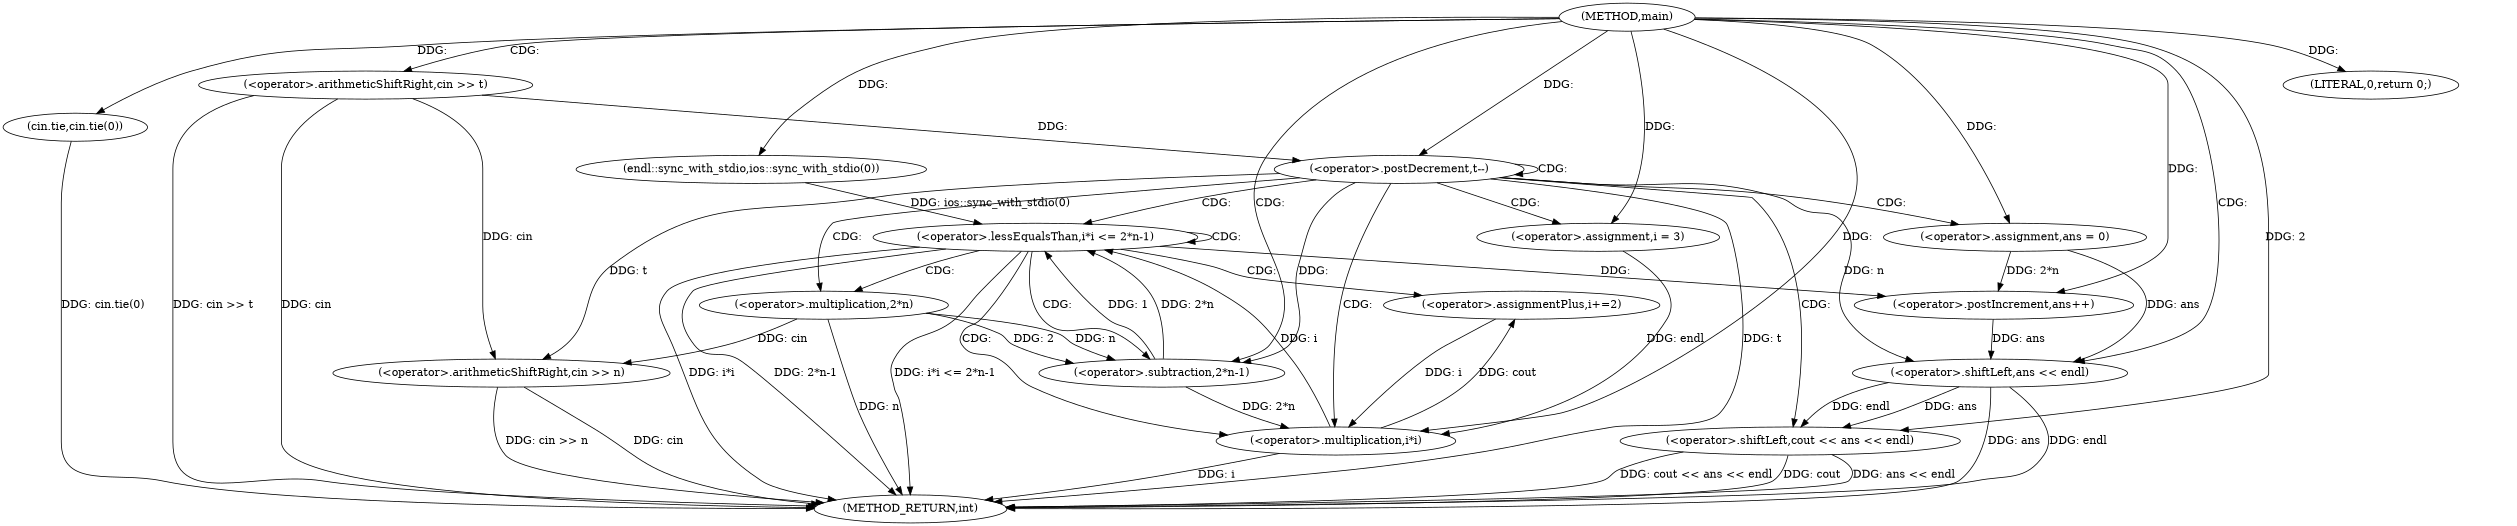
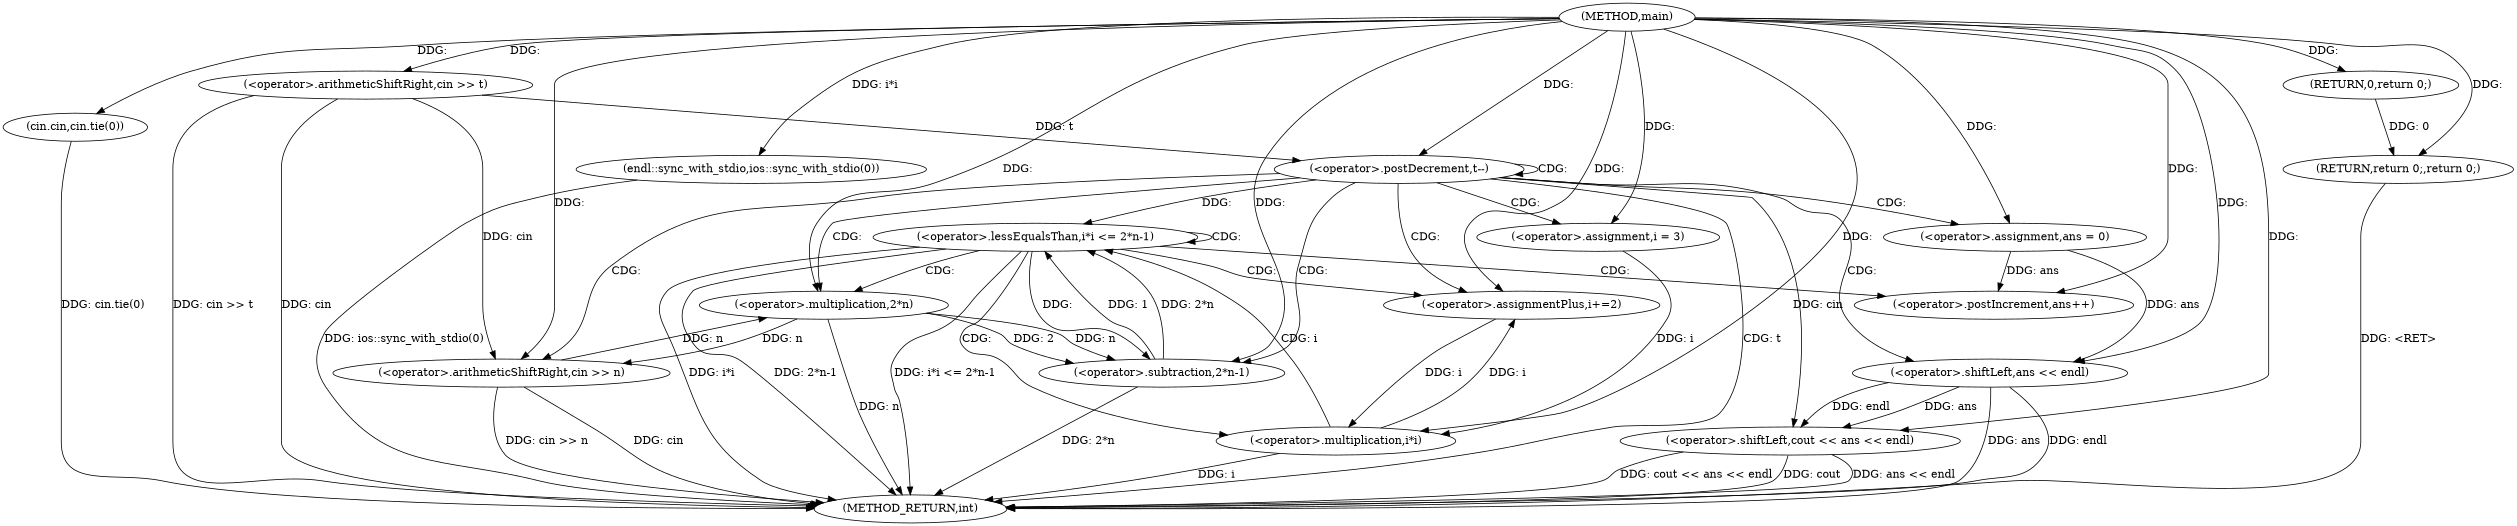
edge "(METHOD,main)" -> "(<operator>.arithmeticShiftRight,cin >> n)": added, label "DDG:"
edge "(METHOD,main)" -> "(<operator>.arithmeticShiftRight,cin >> t)": label "CDG: " -> "DDG: "
edge "(METHOD,main)" -> "(<operator>.multiplication,2*n)": added, label "DDG:"
edge "(METHOD,main)" -> "(endl::sync_with_stdio,ios::sync_with_stdio(0))": label "DDG: " -> "DDG: i*i"
node "(LITERAL,0,return 0;)": label "(LITERAL,0,return 0;)" -> "(RETURN,0,return 0;)"
node "(cin.tie,cin.tie(0))": label "(cin.tie,cin.tie(0))" -> "(cin.cin,cin.tie(0))"
edge "(<operator>.arithmeticShiftRight,cin >> t)" -> "(<operator>.postDecrement,t--)": label "DDG: " -> "DDG: t"
node "(RETURN,return 0;,return 0;)": added
edge "(METHOD,main)" -> "(<operator>.assignmentPlus,i+=2)": added, label "DDG:"
edge "(endl::sync_with_stdio,ios::sync_with_stdio(0))" -> "(<operator>.lessEqualsThan,i*i <= 2*n-1)": now "(endl::sync_with_stdio,ios::sync_with_stdio(0))" -> "(METHOD_RETURN,int)"
edge "(<operator>.postDecrement,t--)" -> "(<operator>.lessEqualsThan,i*i <= 2*n-1)": label "CDG: " -> "DDG: "
edge "(METHOD,main)" -> "(<operator>.subtraction,2*n-1)": label "CDG: " -> "DDG: "
edge "(METHOD,main)" -> "(<operator>.shiftLeft,ans << endl)": label "CDG: " -> "DDG: "
edge "(METHOD,main)" -> "(<operator>.shiftLeft,cout << ans << endl)": label "DDG: 2" -> "DDG: "
edge "(<operator>.postDecrement,t--)" -> "(<operator>.arithmeticShiftRight,cin >> n)": label "DDG: t" -> "CDG: "
edge "(<operator>.postDecrement,t--)" -> "(<operator>.subtraction,2*n-1)": label "DDG: " -> "CDG: "
edge "(<operator>.lessEqualsThan,i*i <= 2*n-1)" -> "(<operator>.postIncrement,ans++)": label "DDG: " -> "CDG: "
edge "(<operator>.postDecrement,t--)" -> "(<operator>.shiftLeft,ans << endl)": label "DDG: n" -> "CDG: "
edge "(<operator>.assignment,ans = 0)" -> "(<operator>.postIncrement,ans++)": label "DDG: 2*n" -> "DDG: ans"
edge "(<operator>.postDecrement,t--)" -> "(<operator>.multiplication,i*i)": now "(<operator>.postDecrement,t--)" -> "(<operator>.assignmentPlus,i+=2)"
edge "(<operator>.lessEqualsThan,i*i <= 2*n-1)" -> "(<operator>.subtraction,2*n-1)": label "CDG: " -> "DDG: "
edge "(<operator>.postDecrement,t--)" -> "(<operator>.shiftLeft,cout << ans << endl)": label "CDG: " -> "DDG: cin"
edge "(<operator>.postIncrement,ans++)" -> "(<operator>.shiftLeft,ans << endl)": removed, label "DDG: ans"
edge "(<operator>.multiplication,2*n)" -> "(<operator>.arithmeticShiftRight,cin >> n)": label "DDG: cin" -> "DDG: n"
edge "(<operator>.multiplication,i*i)" -> "(<operator>.lessEqualsThan,i*i <= 2*n-1)": label "DDG: i" -> "CDG: i"
edge "(<operator>.assignment,i = 3)" -> "(<operator>.multiplication,i*i)": label "DDG: endl" -> "DDG: i"
edge "(<operator>.postDecrement,t--)" -> "(METHOD_RETURN,int)": label "DDG: t" -> "CDG: t"
edge "(<operator>.arithmeticShiftRight,cin >> n)" -> "(<operator>.multiplication,2*n)": added, label "DDG: n"
edge "(<operator>.multiplication,i*i)" -> "(<operator>.assignmentPlus,i+=2)": label "DDG: cout" -> "DDG: i"
edge "(<operator>.subtraction,2*n-1)" -> "(<operator>.multiplication,i*i)": now "(<operator>.subtraction,2*n-1)" -> "(METHOD_RETURN,int)"
